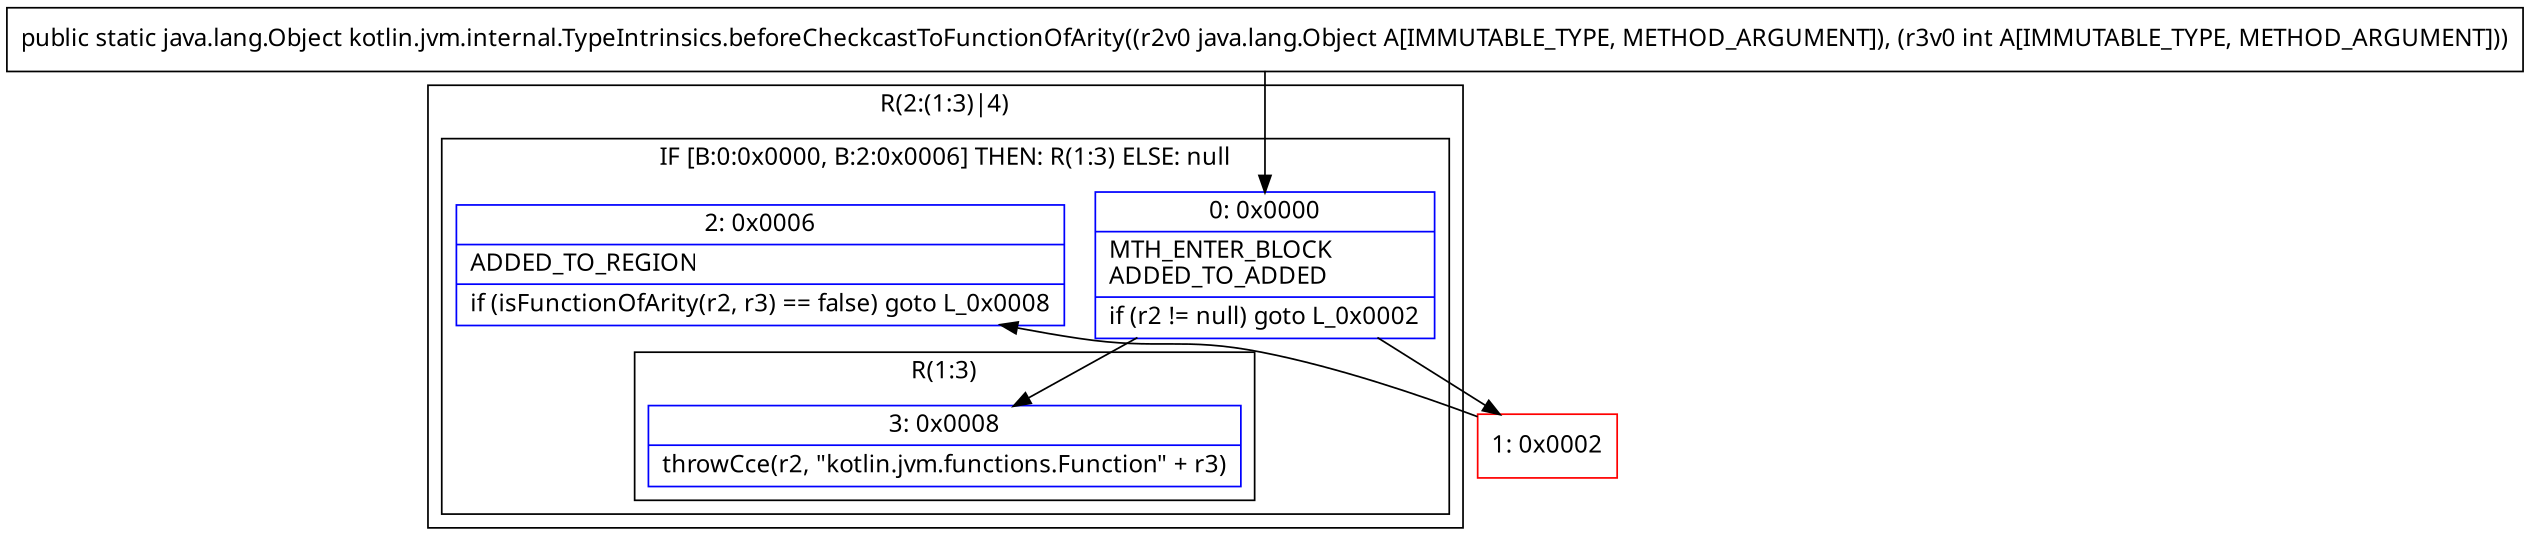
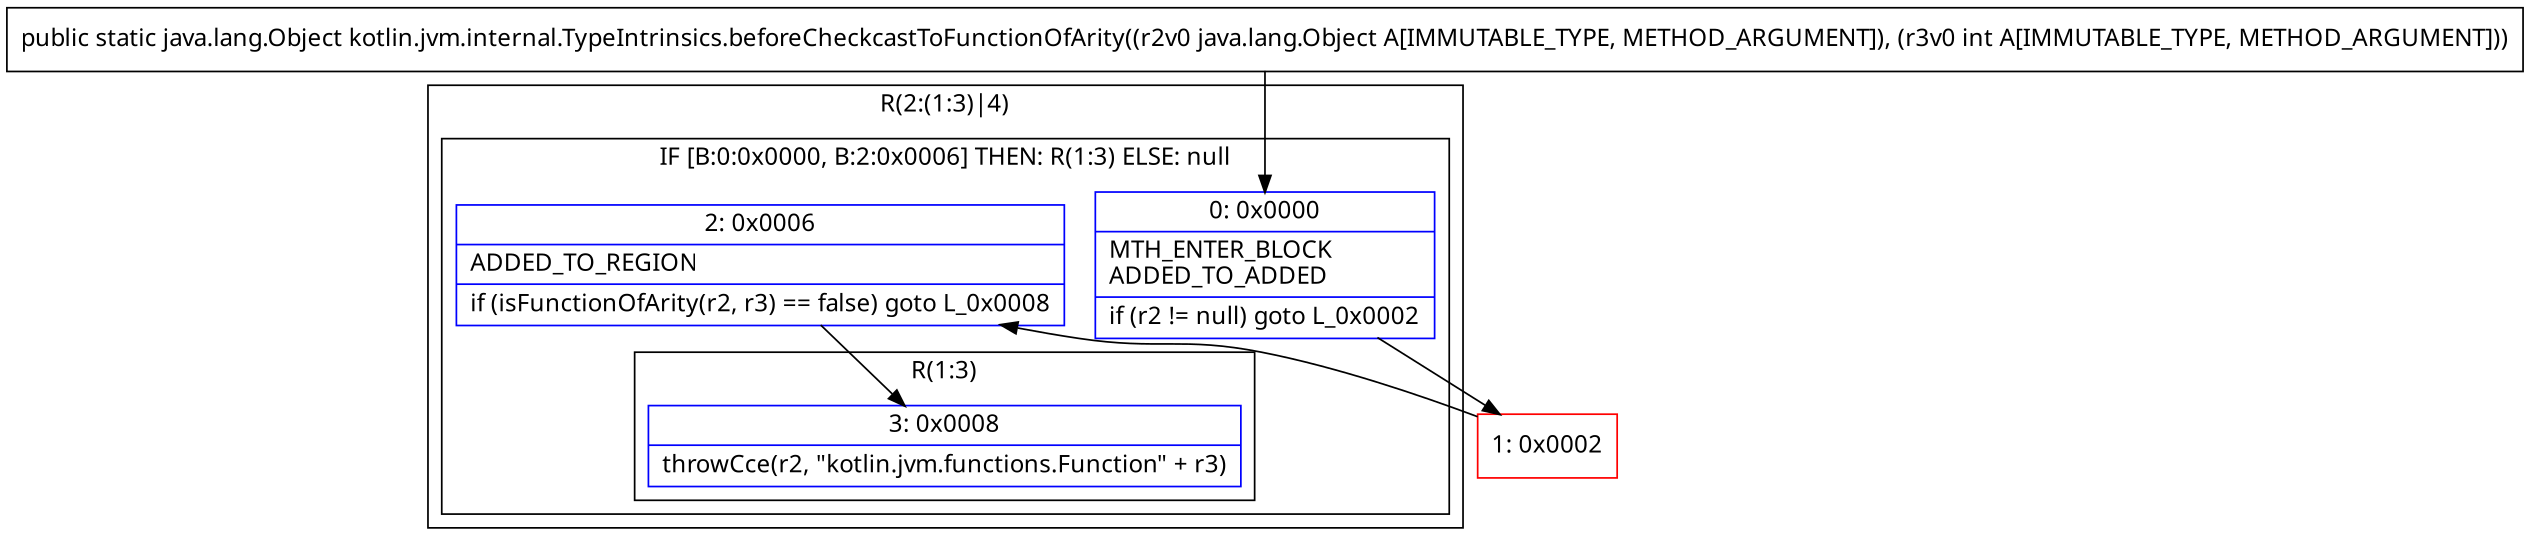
edge "0: 0x0000" -> "3: 0x0008": now "2: 0x0006" -> "3: 0x0008"
